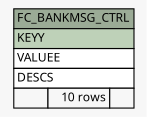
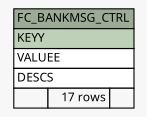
node "FC_BANKMSG_CTRL": text "10 rows" -> "17 rows"
